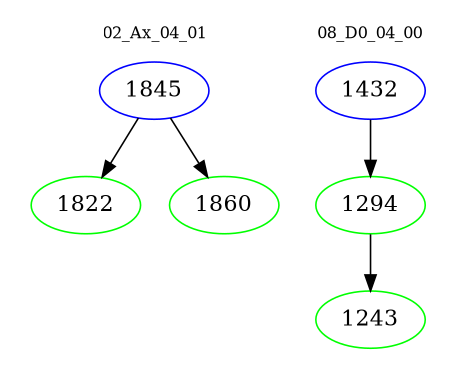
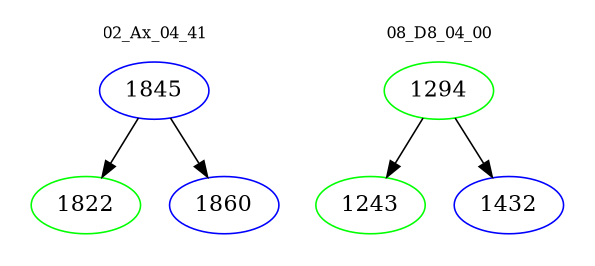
cluster "02_Ax_04_01": label "02_Ax_04_01" -> "02_Ax_04_41"
cluster "08_D0_04_00": label "08_D0_04_00" -> "08_D8_04_00"
edge "1432" -> "1294": reversed
node "1860": color green -> blue
